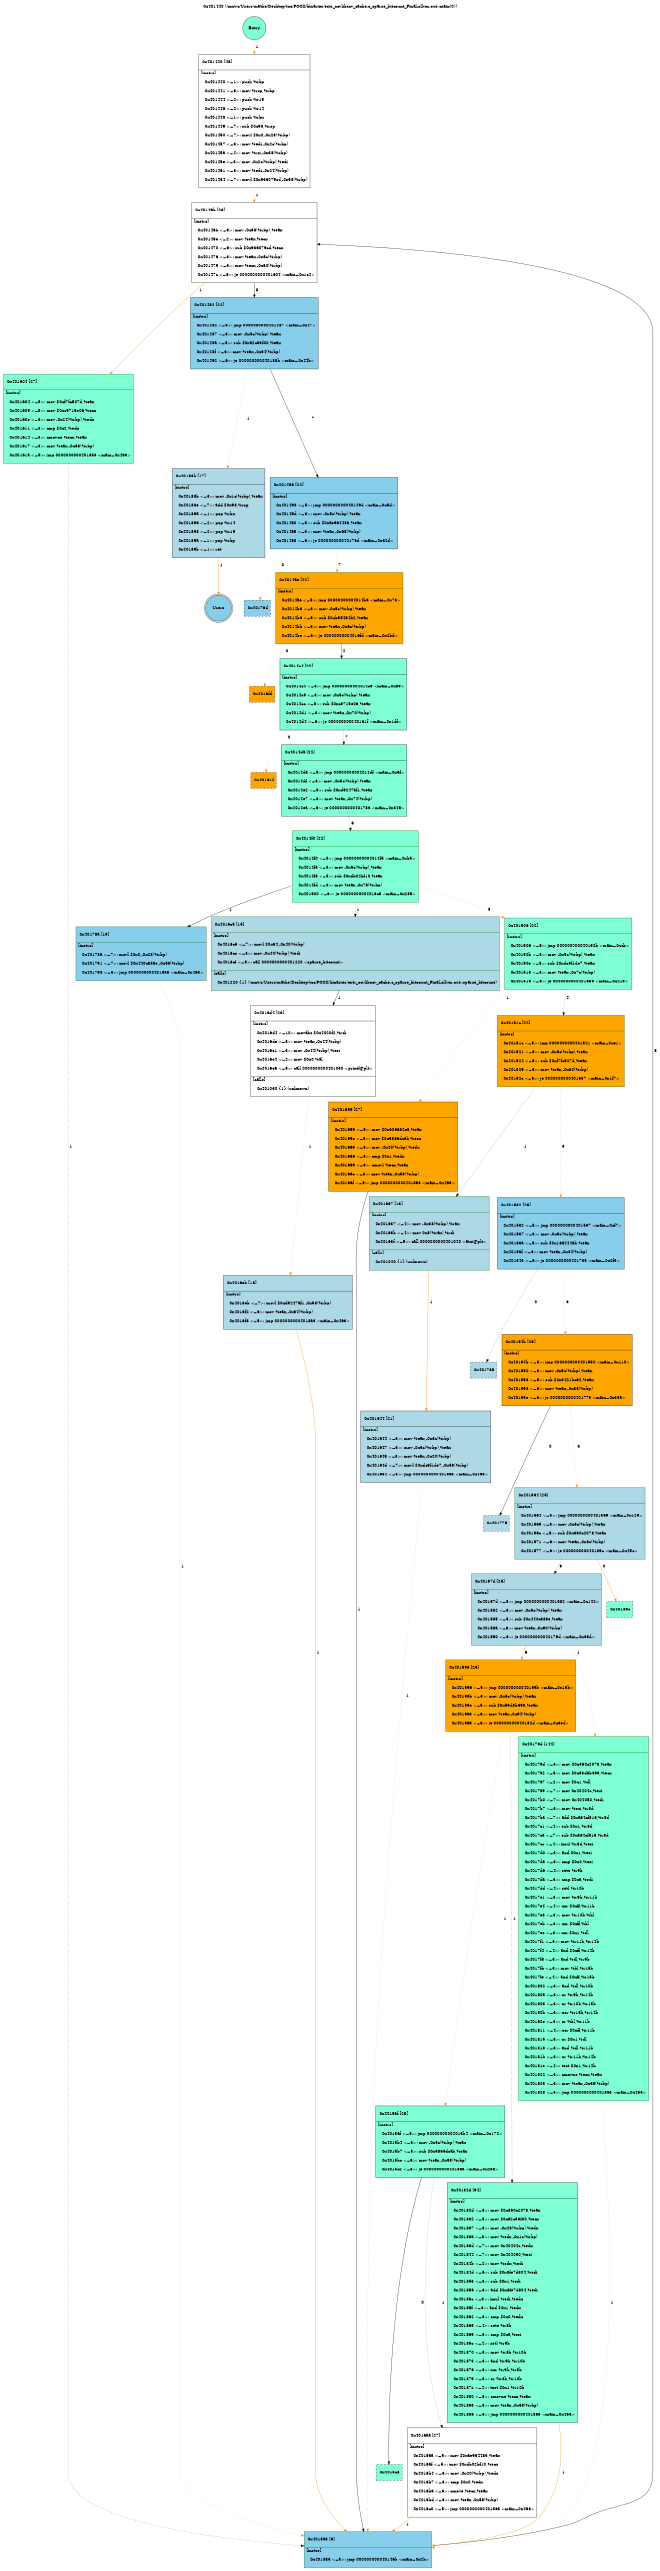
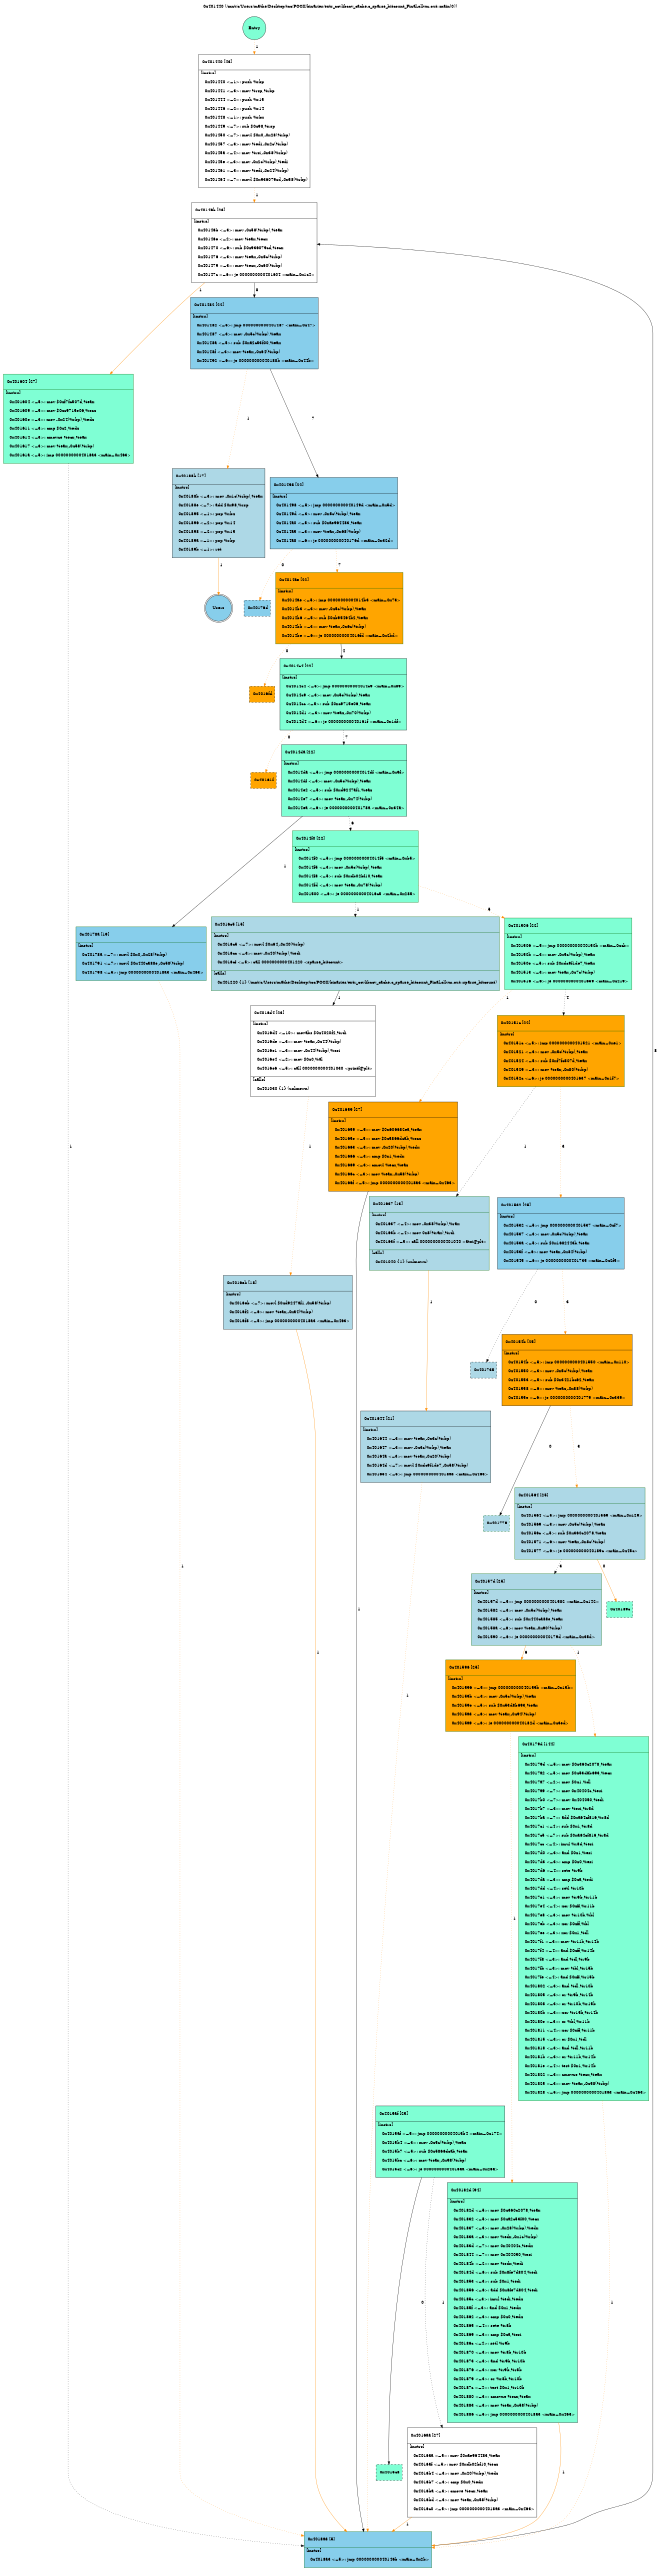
edge "0x4014f0 [22]" -> "0x40178a [19]": now "0x4014da [22]" -> "0x40178a [19]"
edge "0x401596 [25]" -> "0x4015af [25]": removed, label "1"
edge "0x401596 [25]" -> "0x40182d [94]": color black -> darkorange
